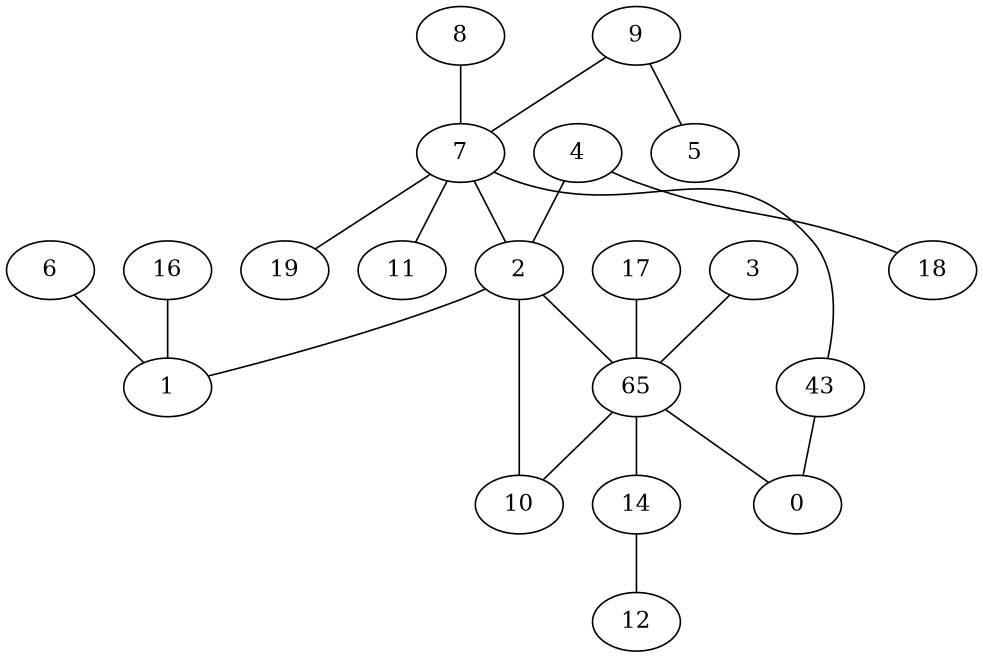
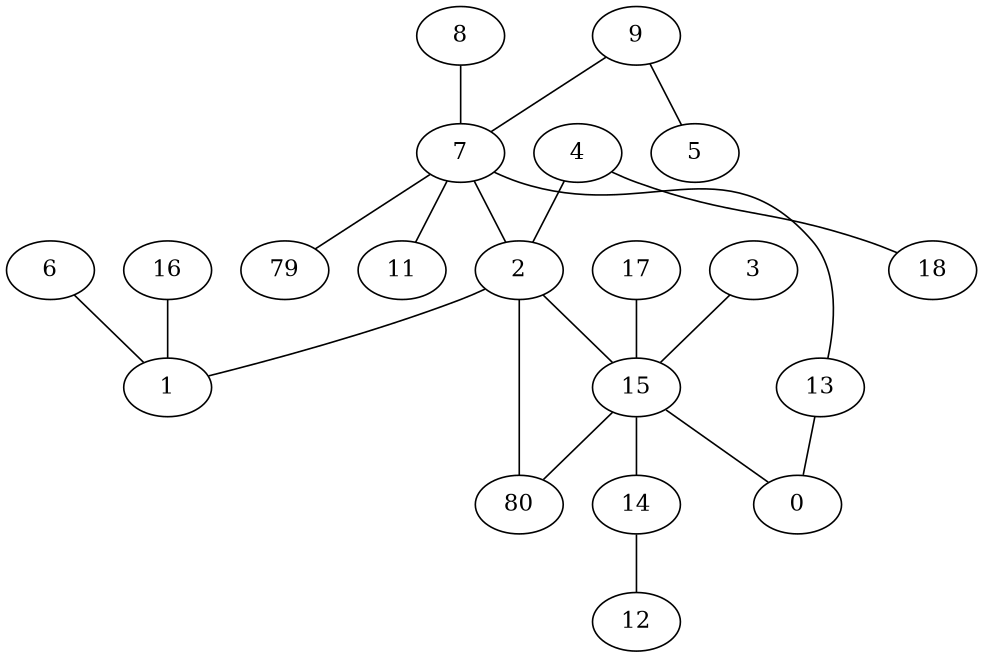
node "19": label "19" -> "79"
node "65": label "65" -> "15"
node "43": label "43" -> "13"
node "10": label "10" -> "80"
